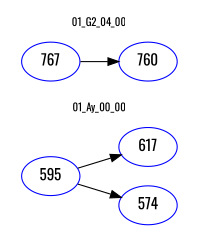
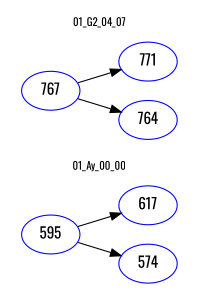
cluster "01_G2_04_00": label "01_G2_04_00" -> "01_G2_04_07"
node "771": added
node "760": label "760" -> "764"
